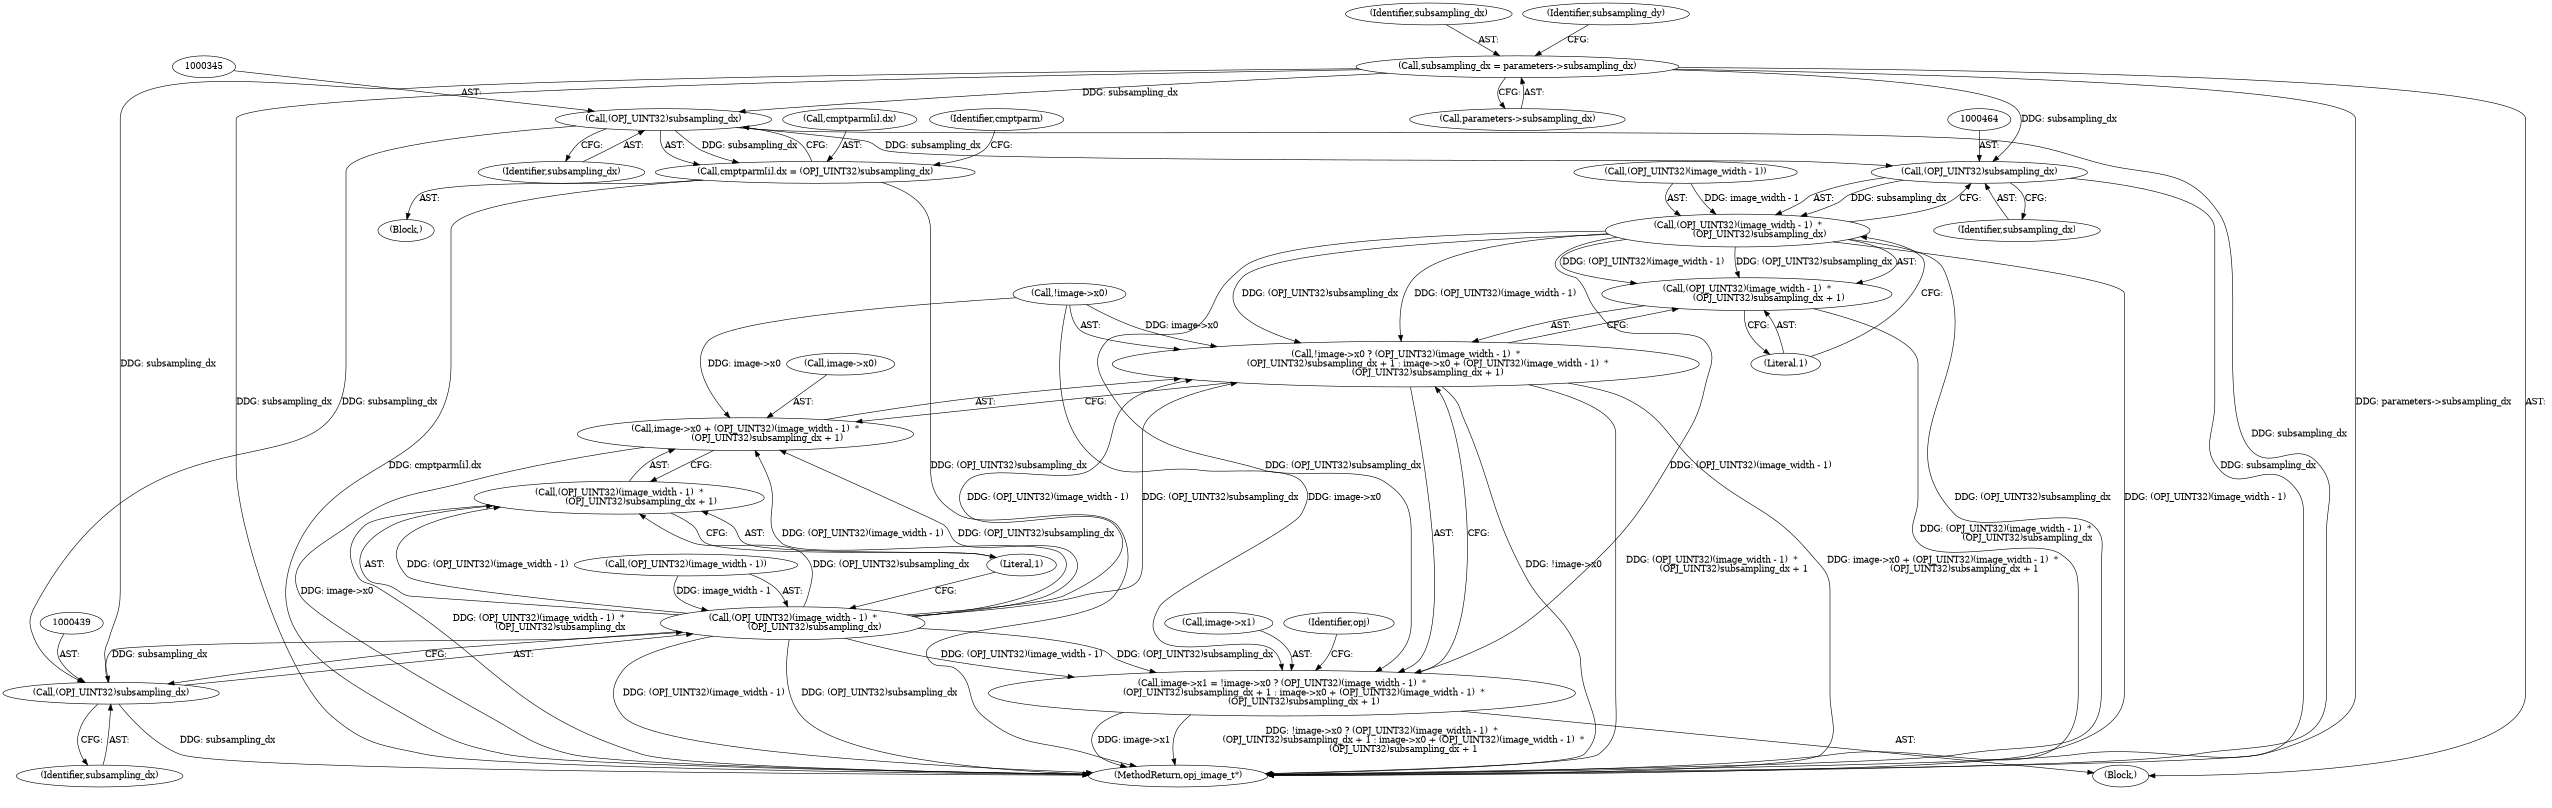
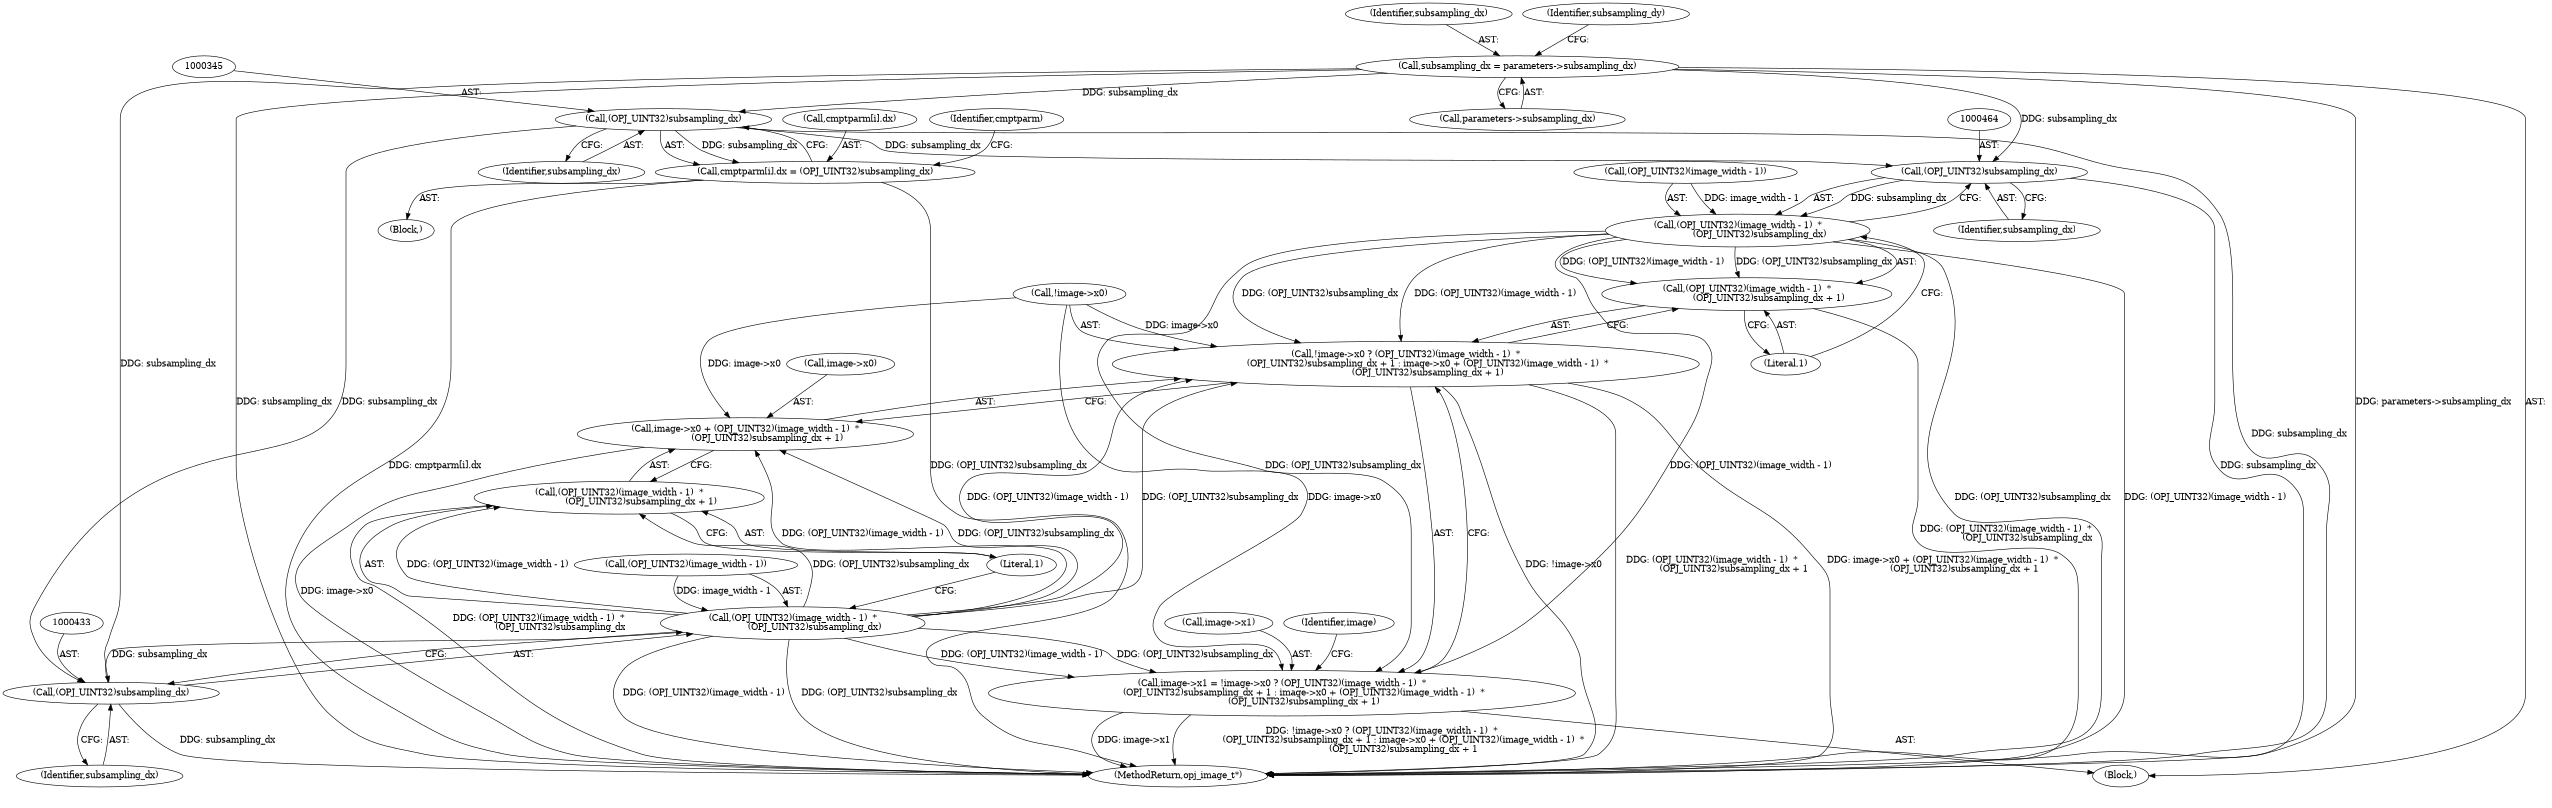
node "1000439": label "1000439" -> "1000433"
node "(Identifier,opj)": label "(Identifier,opj)" -> "(Identifier,image)"
